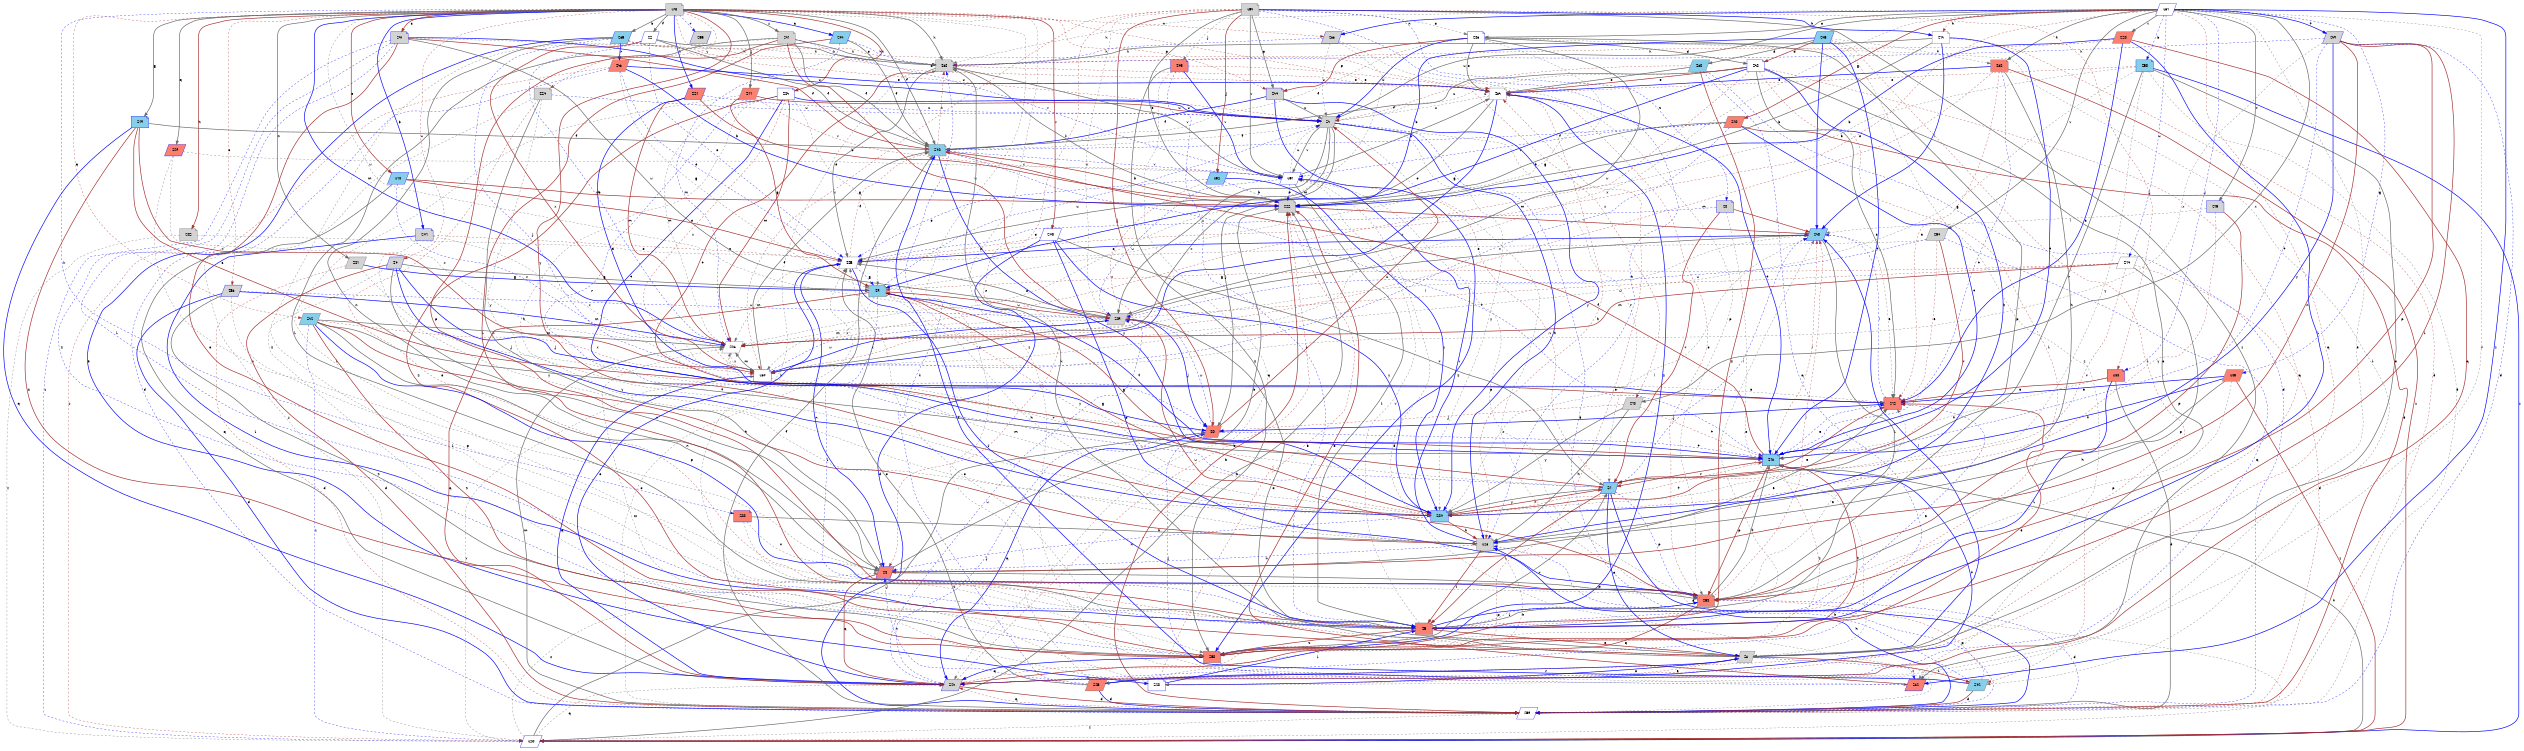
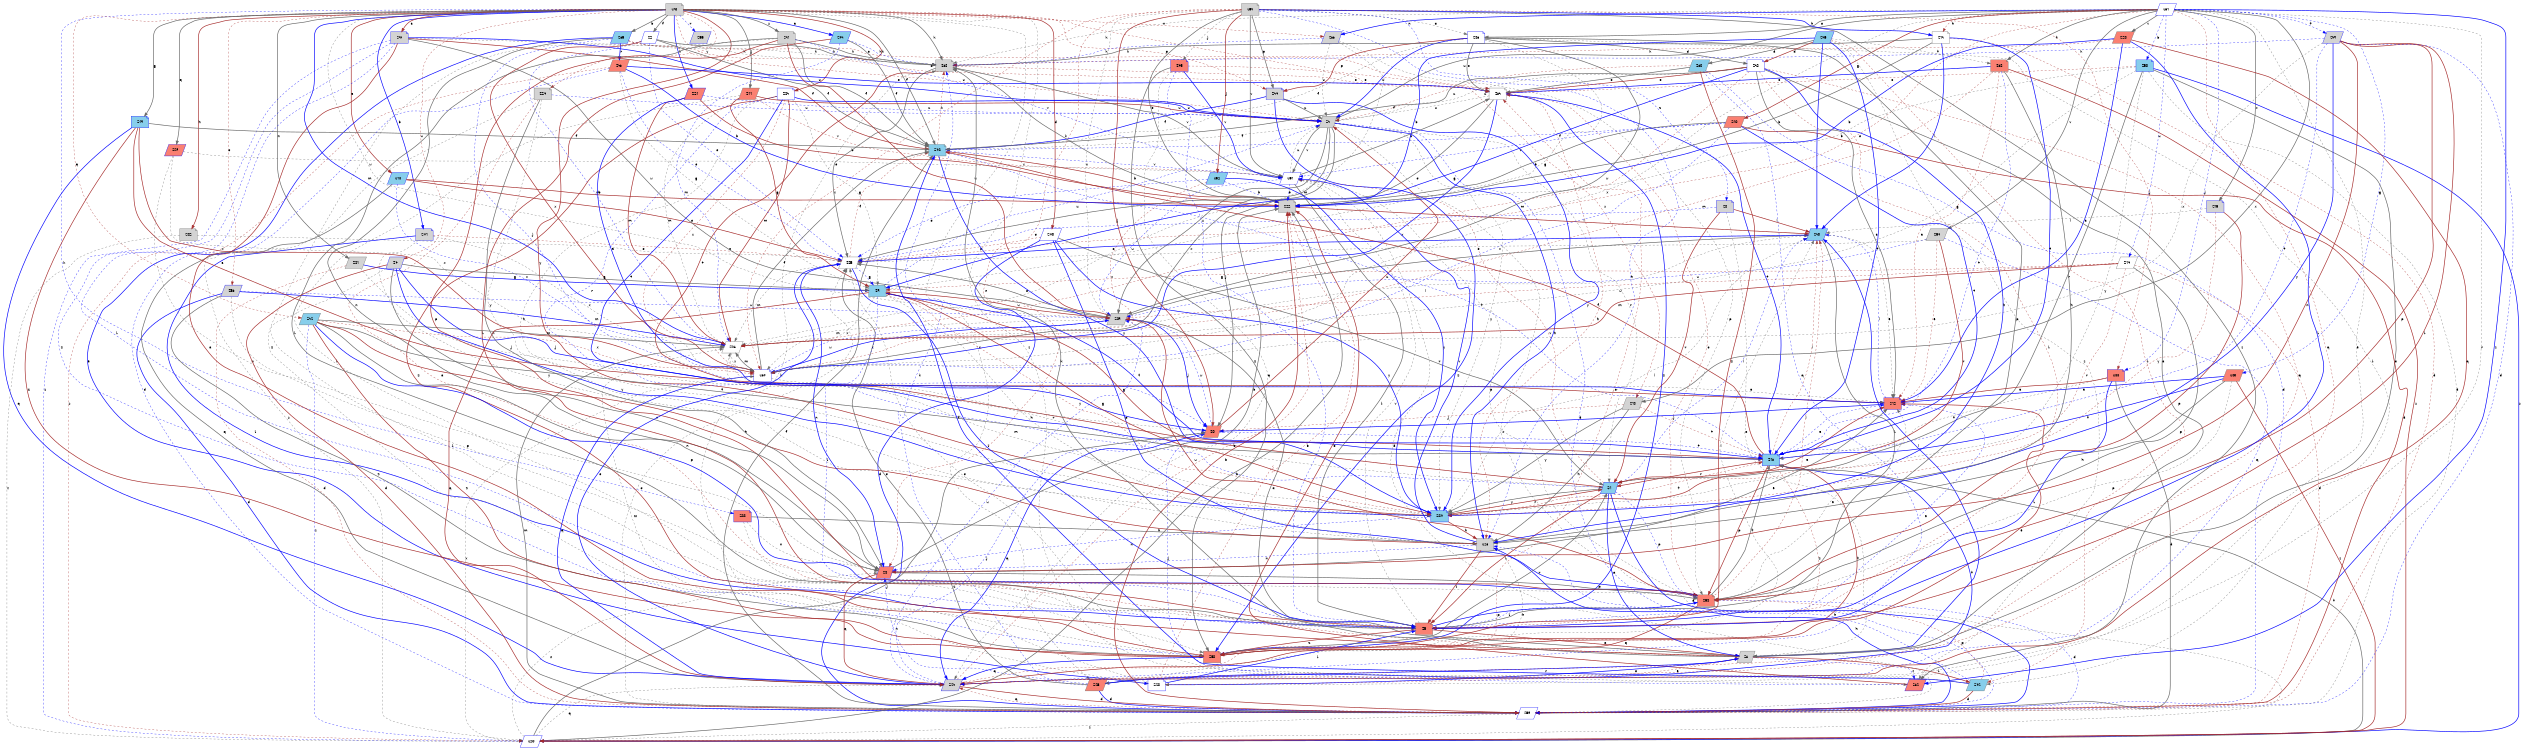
edge "S61" -> "S49": style bold -> dashed
edge "S48" -> "S70": label "v" -> "d"
